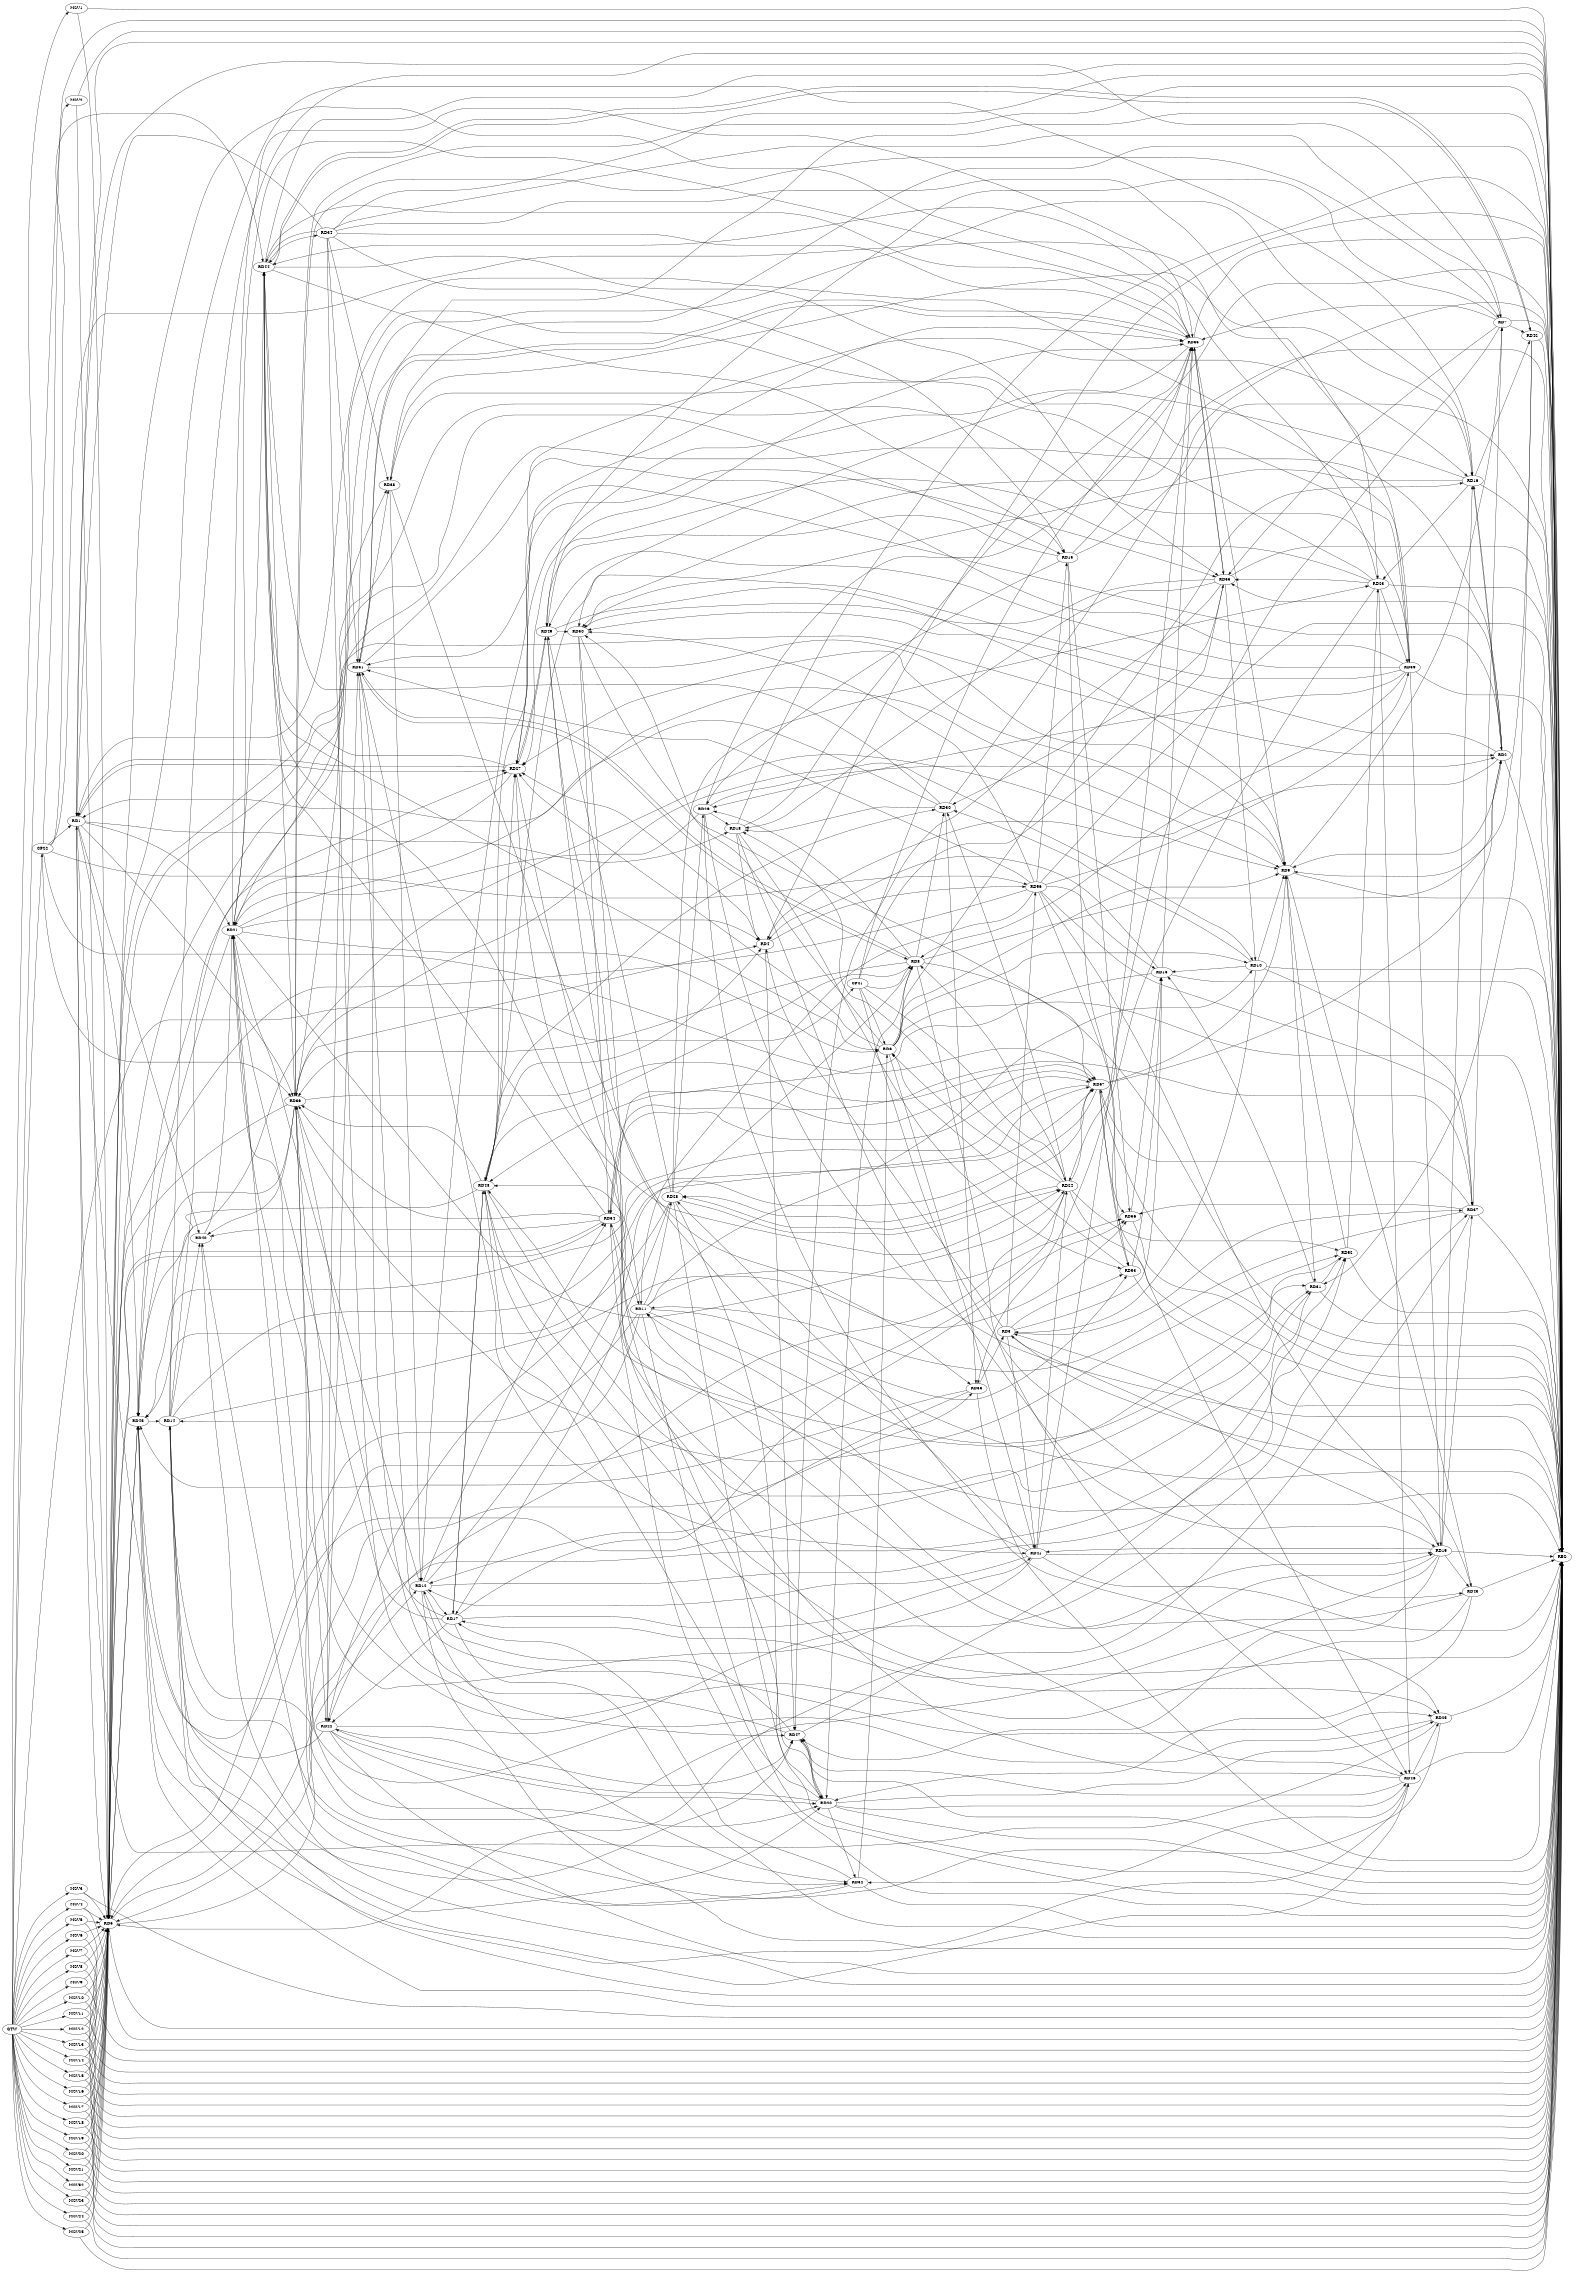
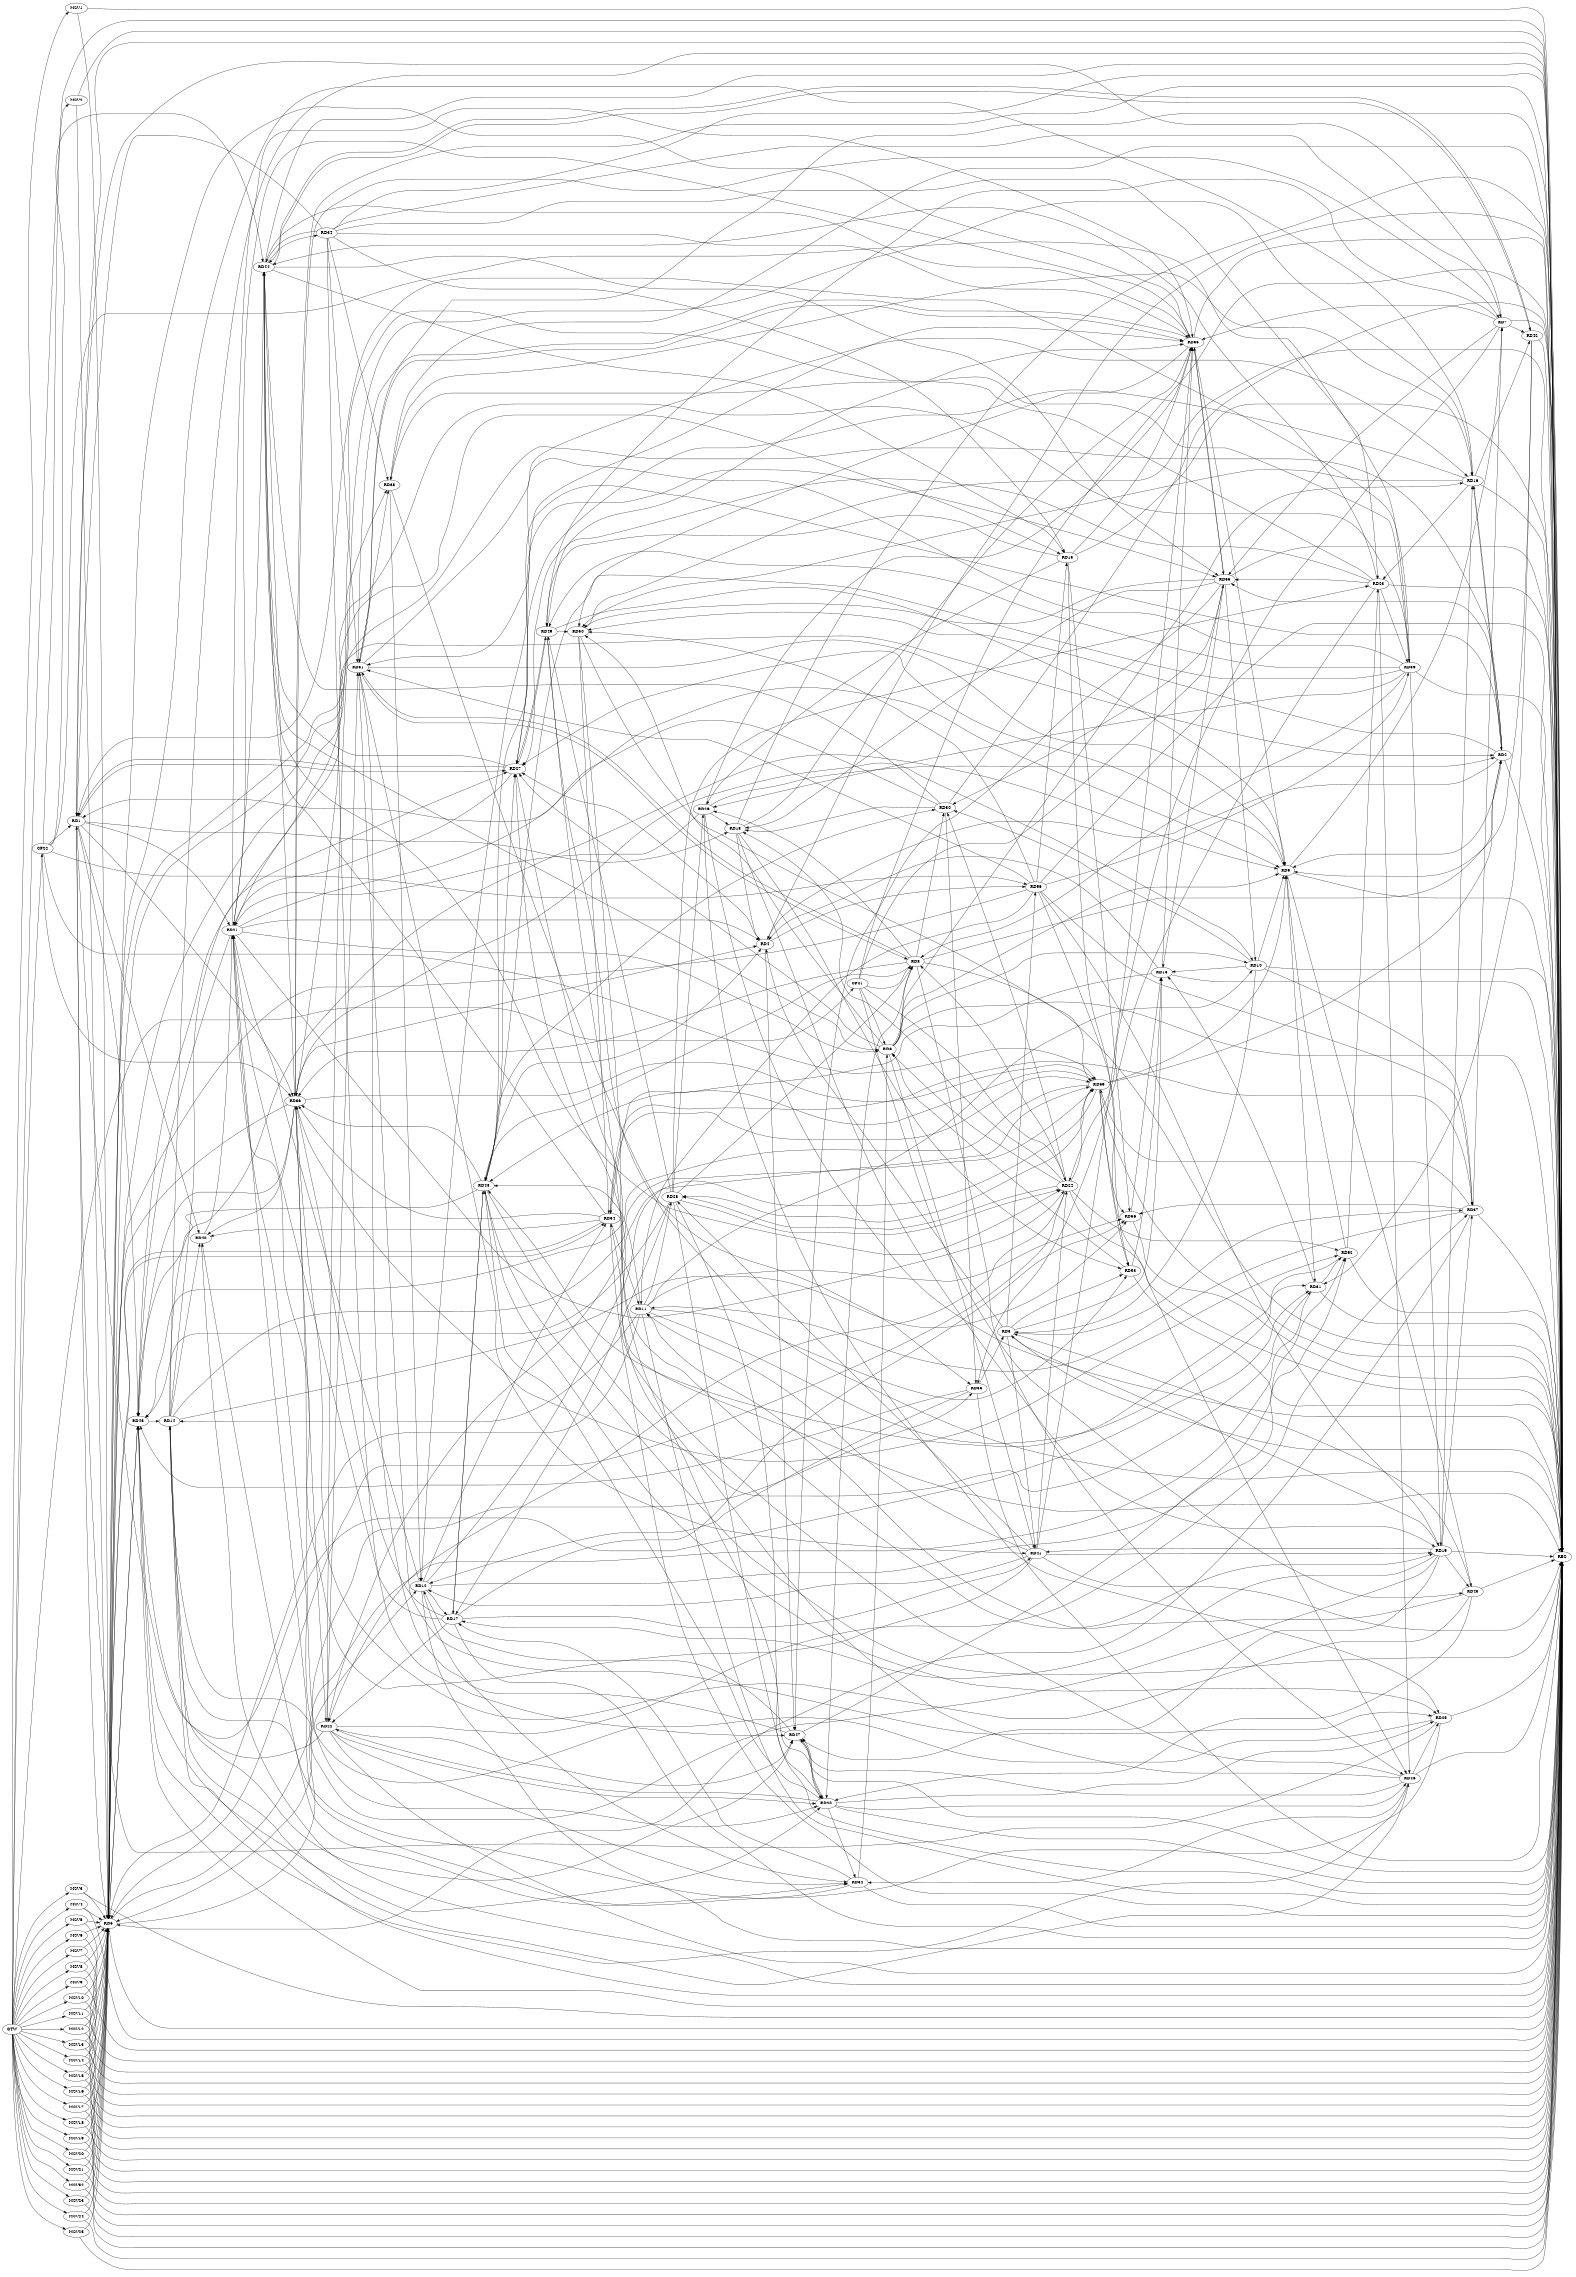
edge "RD96" -> "RD13": now "RD55" -> "RD13"
node "RD57": label "RD57" -> "RD59"
